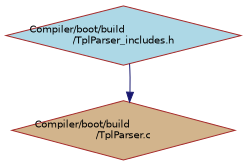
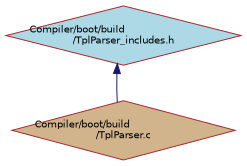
edge "Compiler/boot/build /TplParser_includes.h" -> "Compiler/boot/build /TplParser.c": reversed
